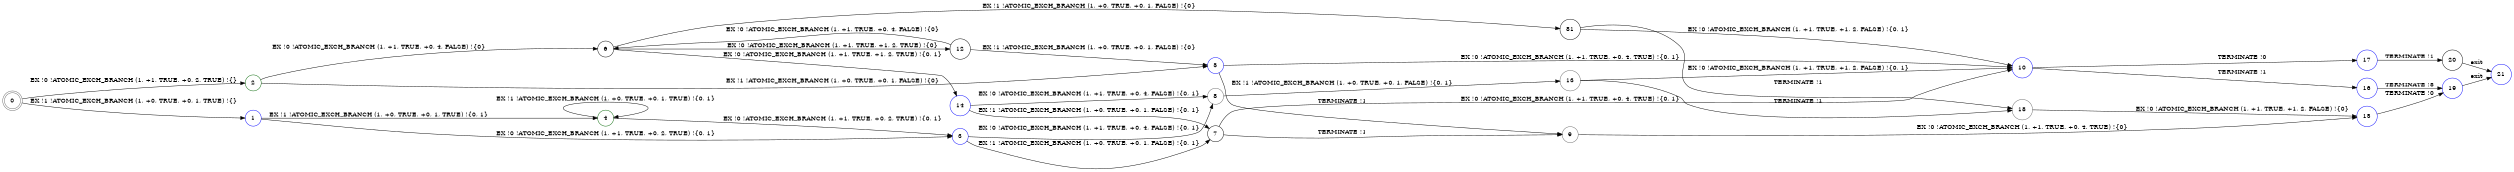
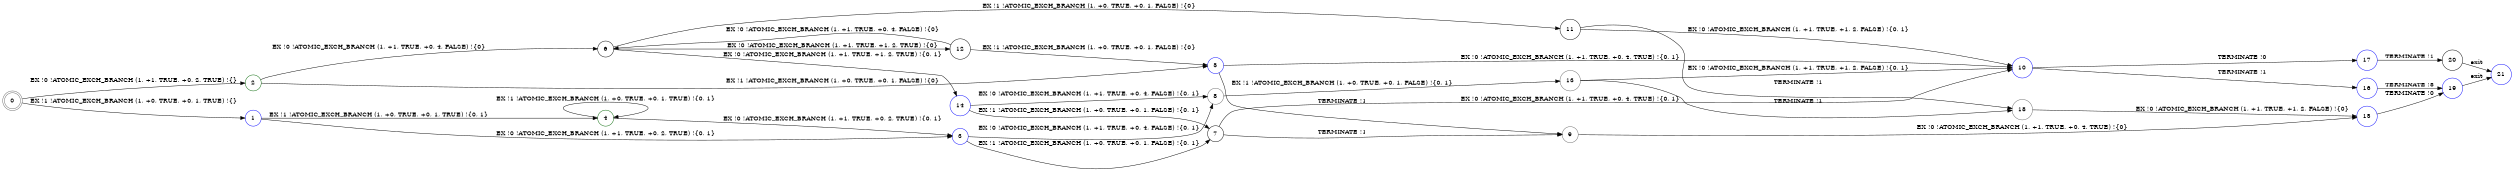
node "81": label "81" -> "11"
